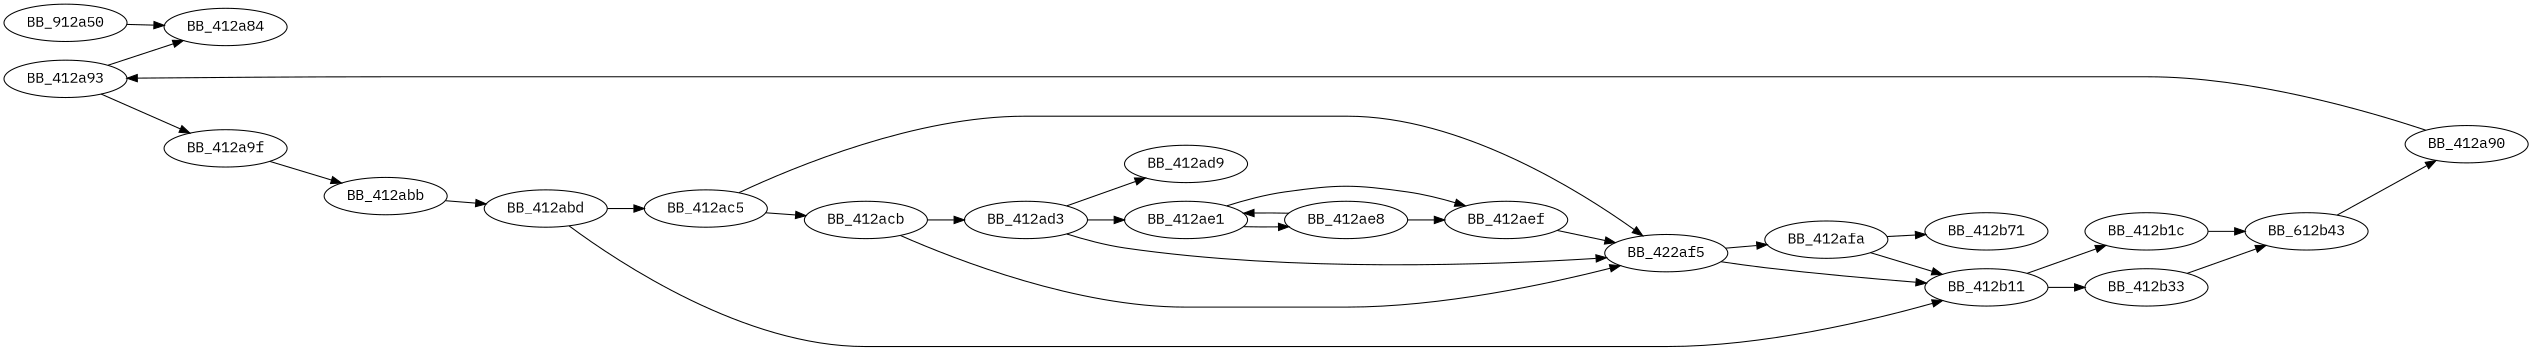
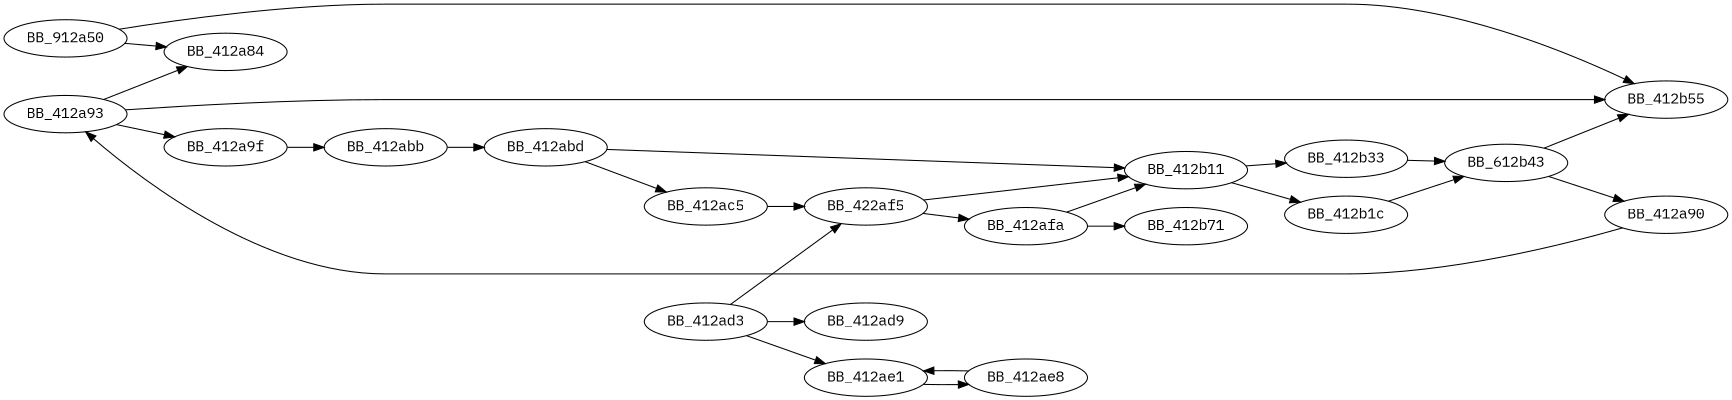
node "BB_412b55": added
node "BB_412acb": removed
node "BB_412aef": removed
